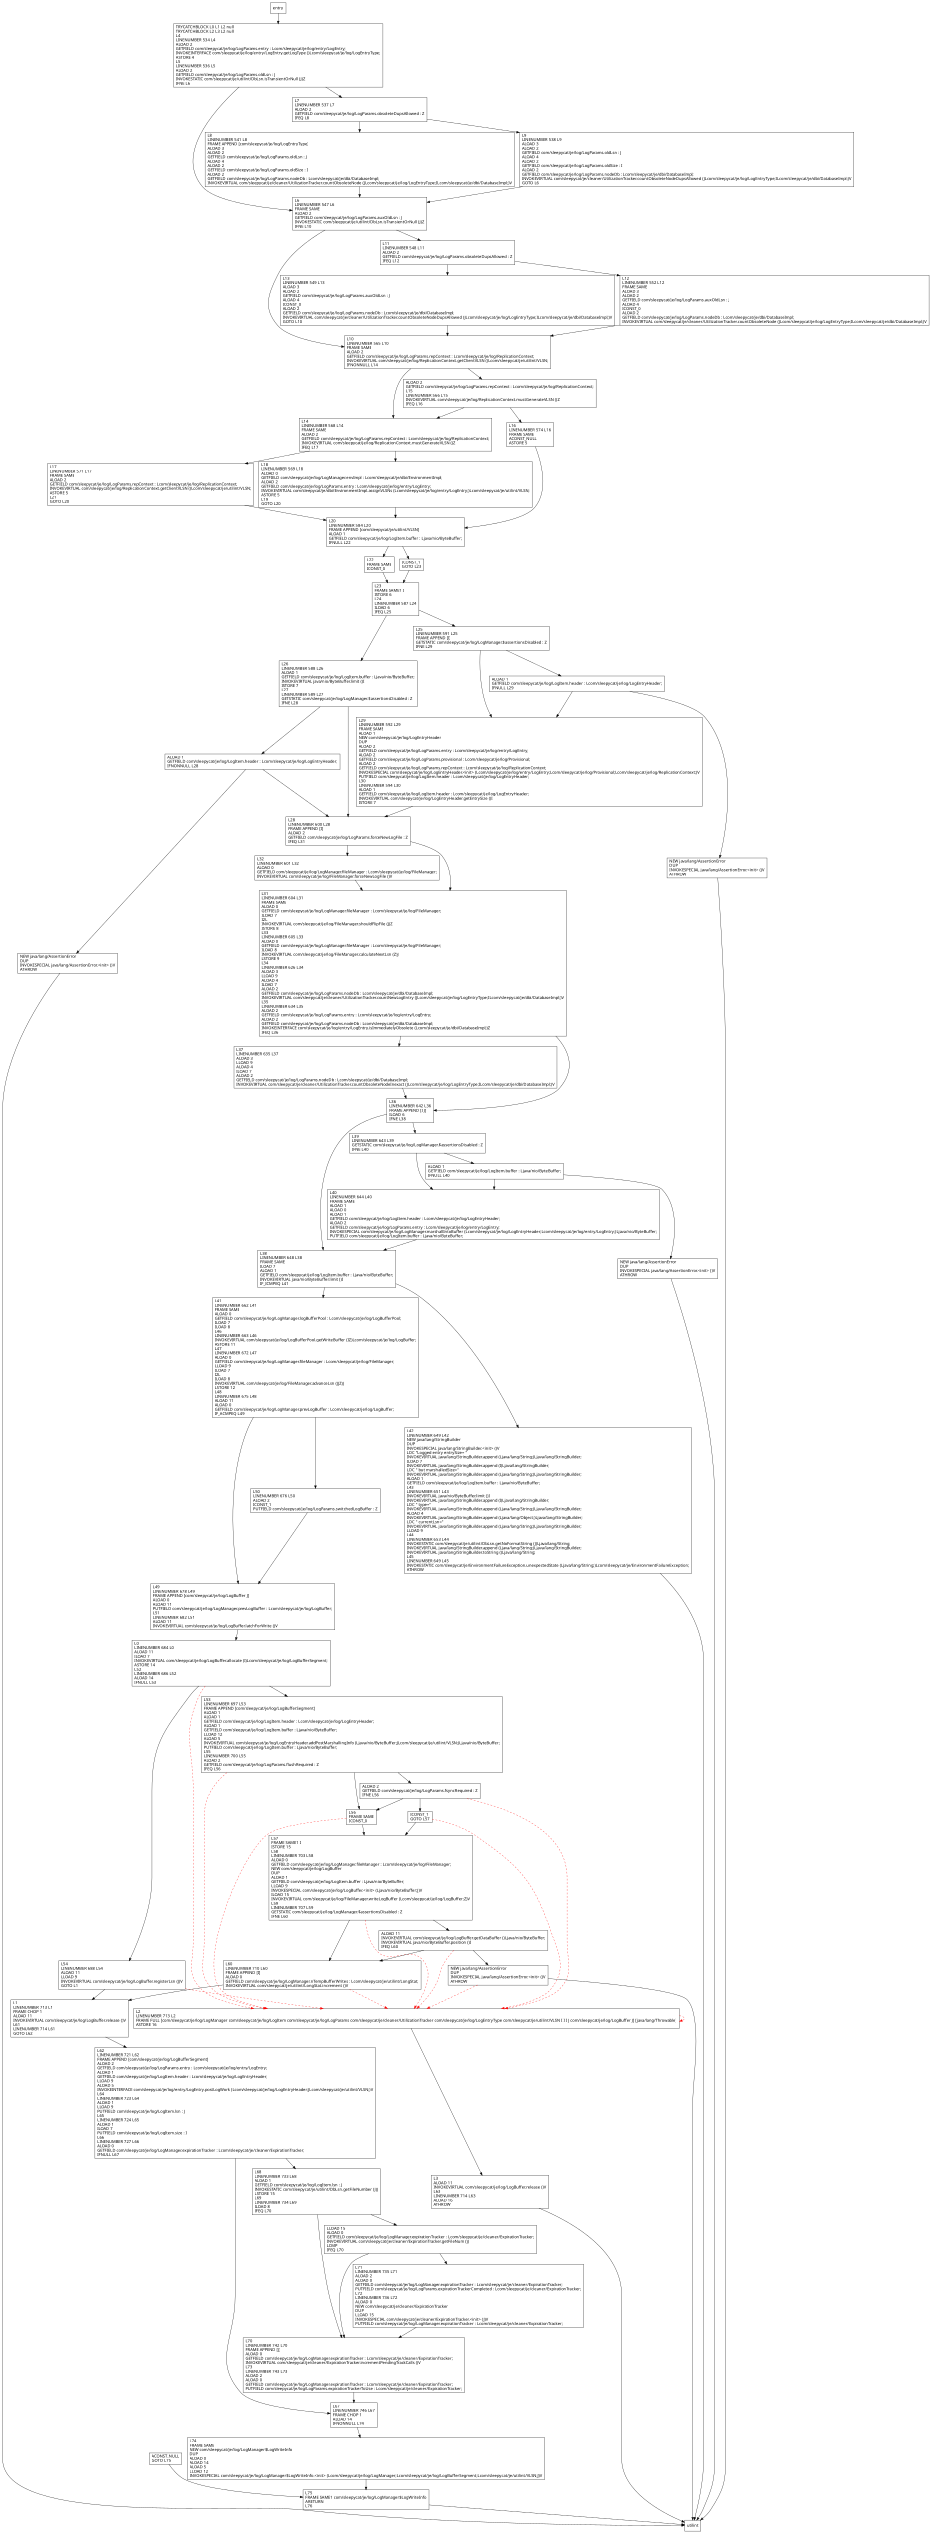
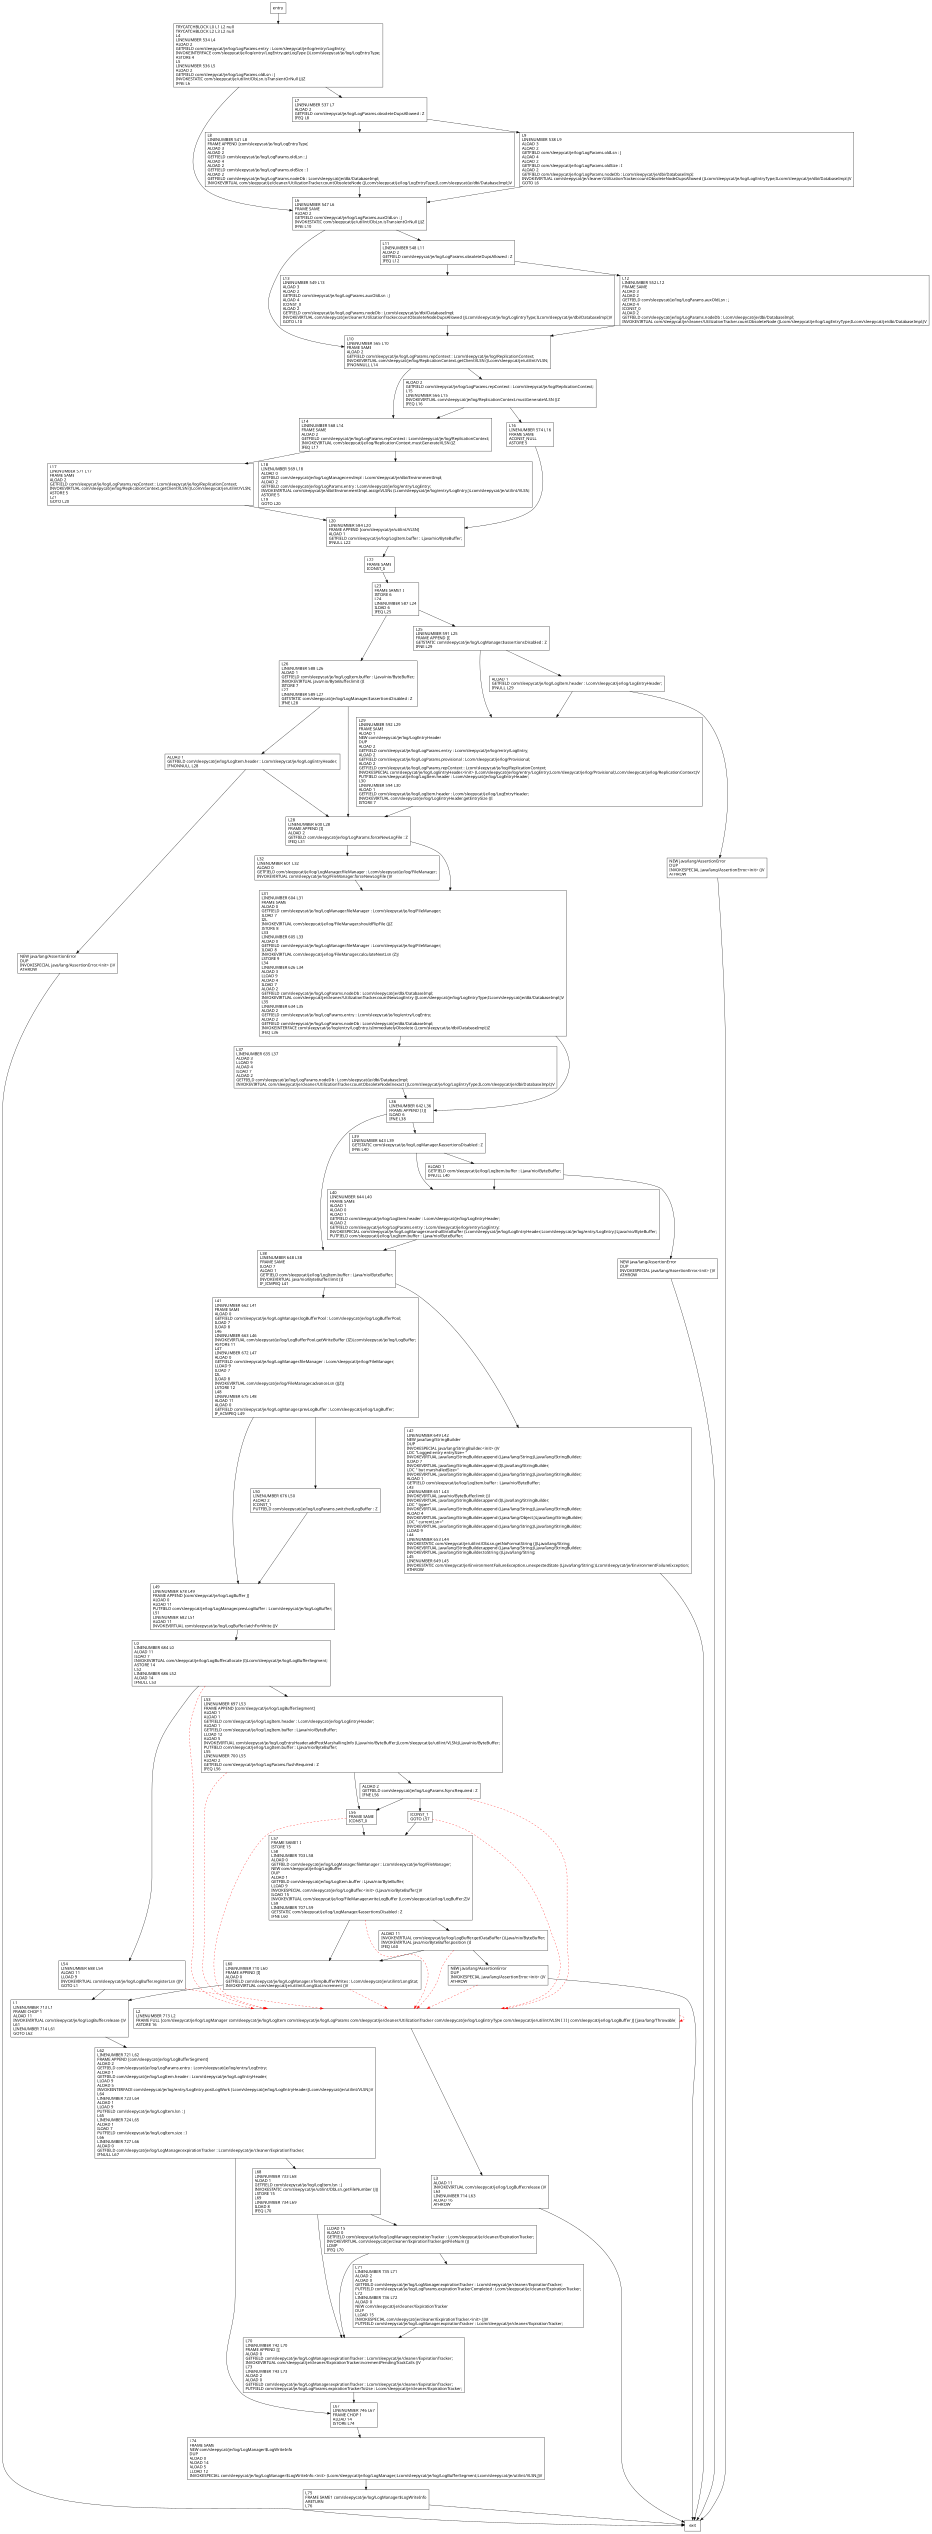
node "ICONST_1 GOTO L23": removed
node "L67 LINENUMBER 746 L67 FRAME CHOP 1 ALOAD 14 IFNONNULL L74": label "L67 LINENUMBER 746 L67 FRAME CHOP 1 ALOAD 14 IFNONNULL L74" -> "L67 LINENUMBER 746 L67 FRAME CHOP 1 ALOAD 14 ISTORE L74"
node "ACONST_NULL GOTO L75": removed
node "utilint": label "utilint" -> "exit"
